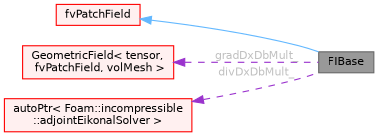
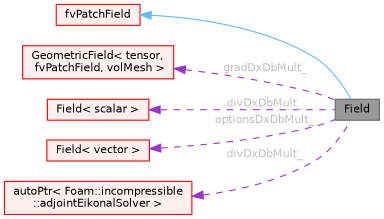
node "FIBase": label "FIBase" -> "Field"
node "Field< scalar >": added
node "Field< vector >": added
